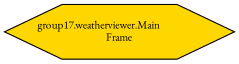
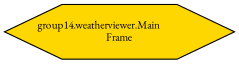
node "group17.weatherviewer.Main Frame": label "group17.weatherviewer.Main Frame" -> "group14.weatherviewer.Main Frame"
